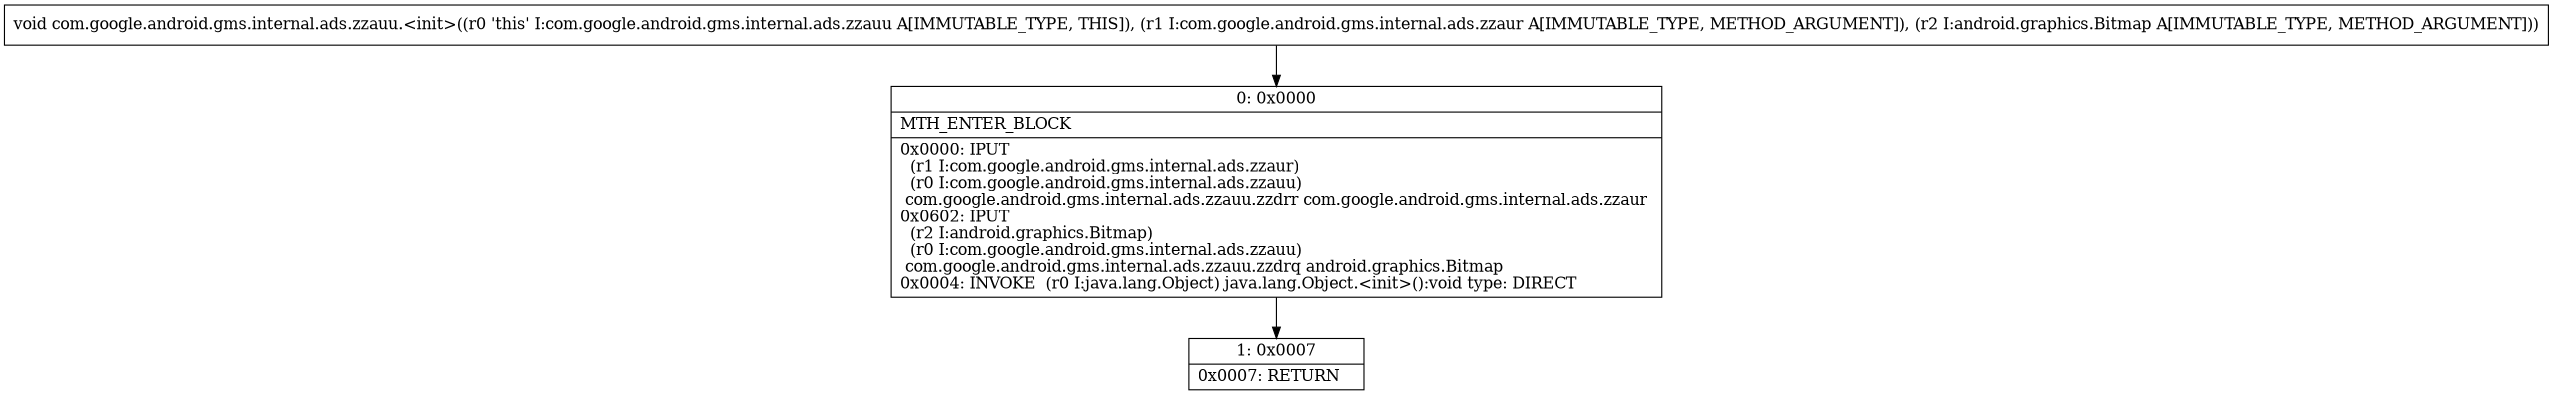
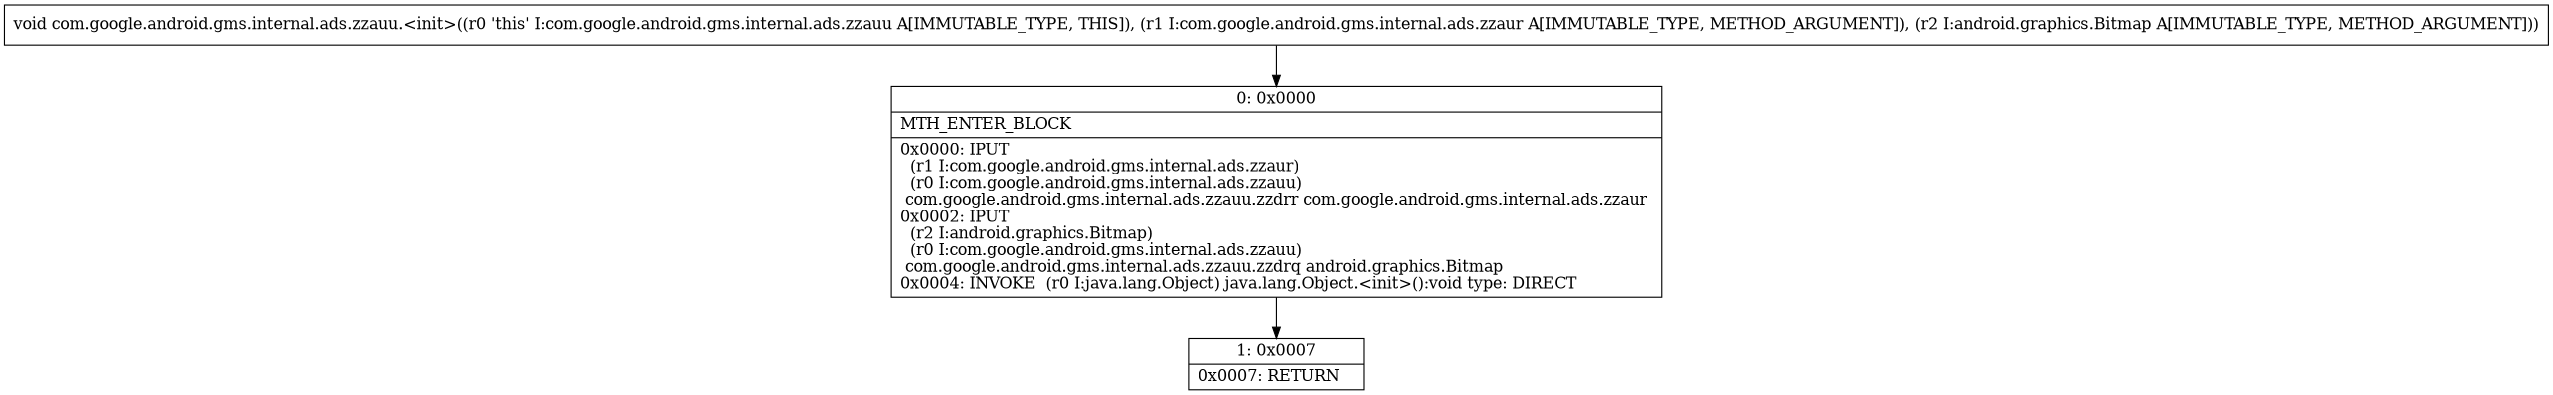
node "0: 0x0000": text "0x0602: IPUT" -> "0x0002: IPUT"
